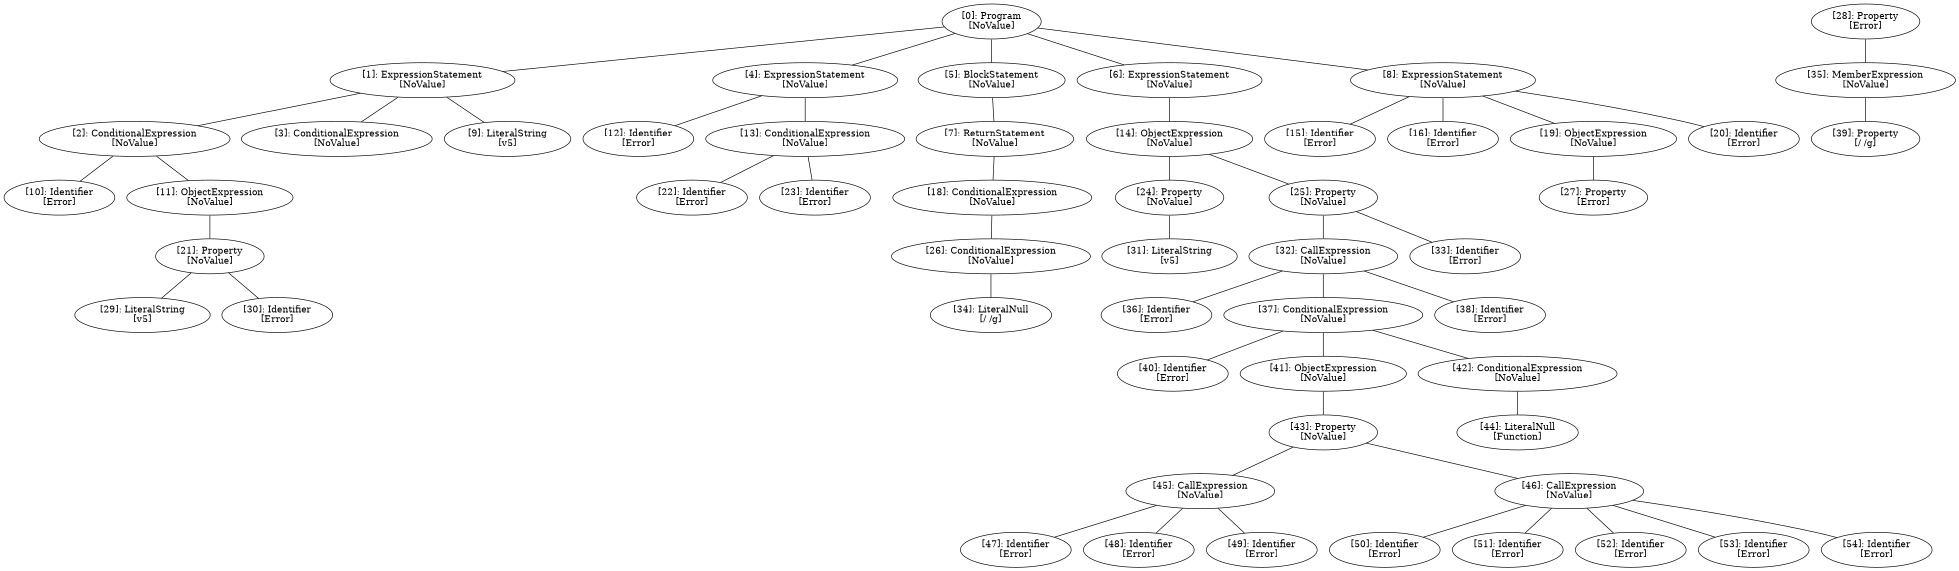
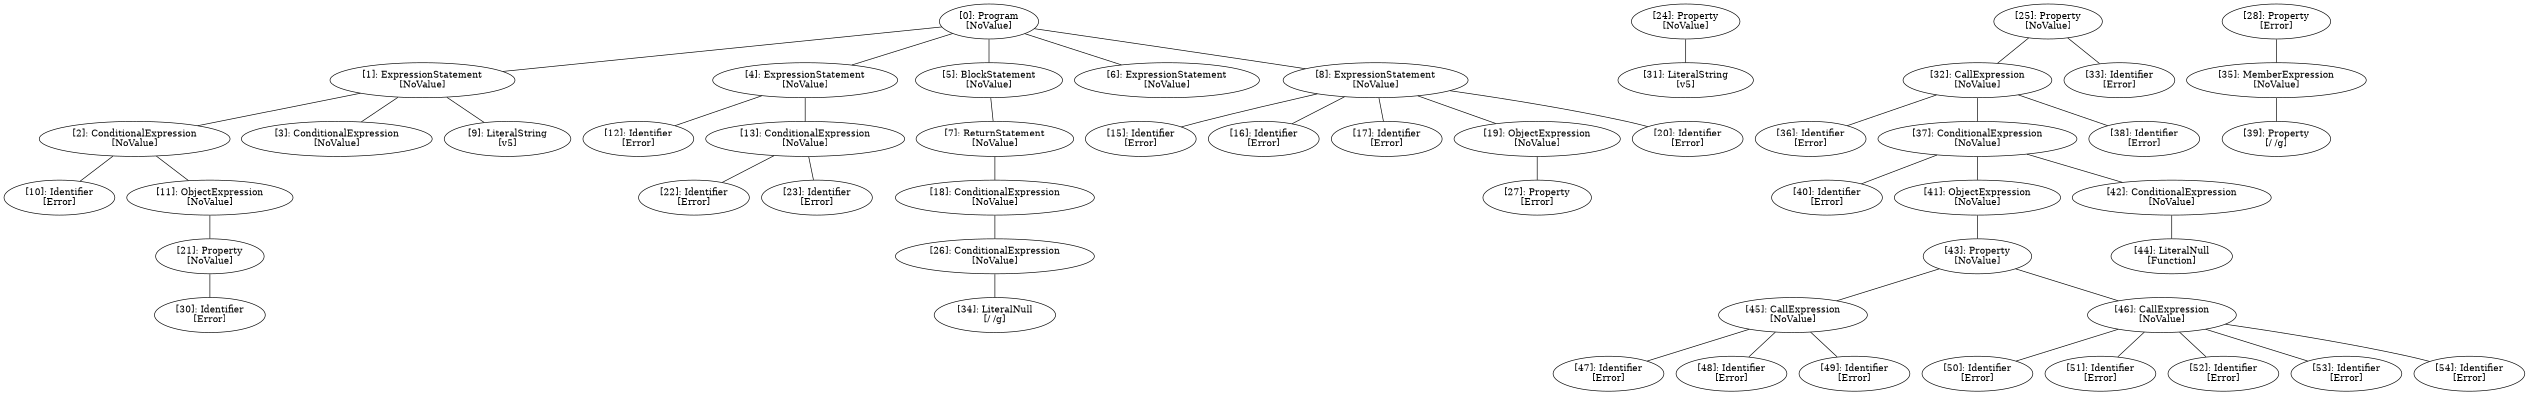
node "[14]: ObjectExpression [NoValue]": removed
node "[17]: Identifier [Error]": added
node "[29]: LiteralString [v5]": removed
